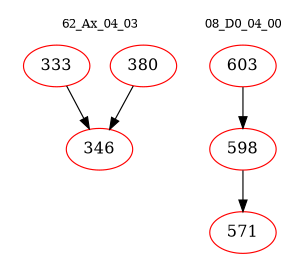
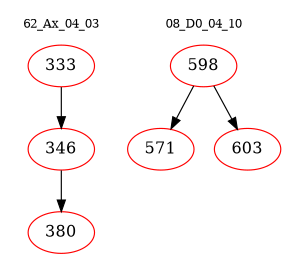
cluster "08_D0_04_00": label "08_D0_04_00" -> "08_D0_04_10"
edge "380" -> "346": reversed
edge "603" -> "598": reversed
